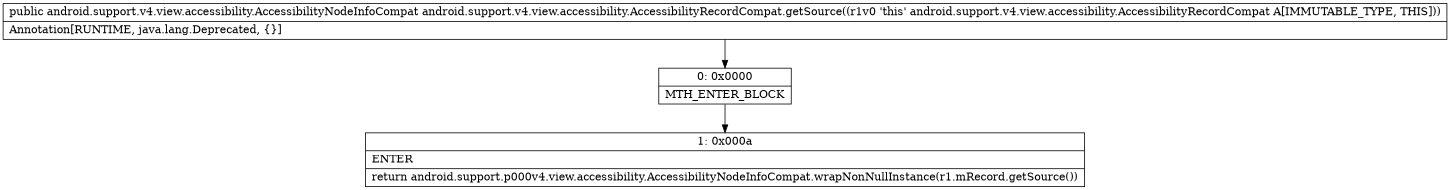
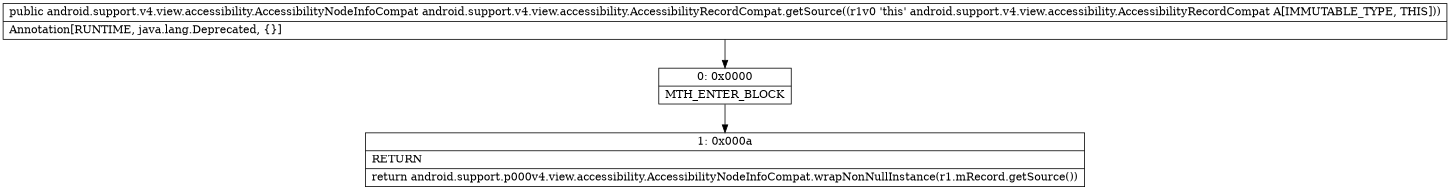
node "1: 0x000a": text "ENTER" -> "RETURN"
